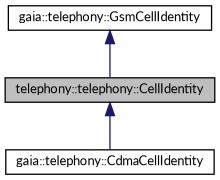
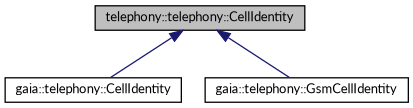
edge "telephony::telephony::CellIdentity" -> "gaia::telephony::GsmCellIdentity": reversed
node "gaia::telephony::CdmaCellIdentity": label "gaia::telephony::CdmaCellIdentity" -> "gaia::telephony::CellIdentity"
